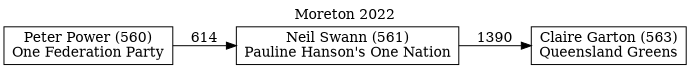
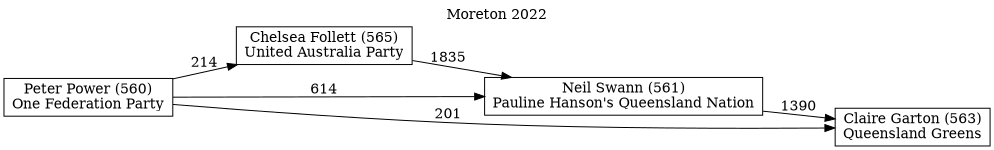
node "Chelsea Follett (565) United Australia Party": added
node "Neil Swann (561) Pauline Hanson's One Nation": label "Neil Swann (561) Pauline Hanson's One Nation" -> "Neil Swann (561) Pauline Hanson's Queensland Nation"
edge "Peter Power (560) One Federation Party" -> "Claire Garton (563) Queensland Greens": added, label "201"
